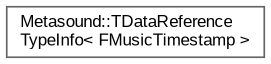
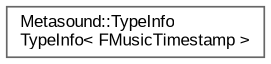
node "Metasound::TDataReference TypeInfo< FMusicTimestamp >": label "Metasound::TDataReference TypeInfo< FMusicTimestamp >" -> "Metasound::TypeInfo TypeInfo< FMusicTimestamp >"
